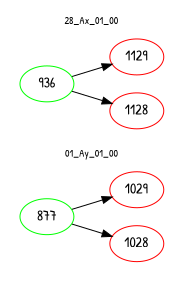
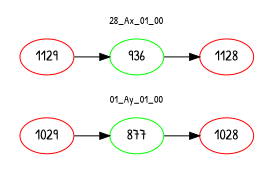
edge "936" -> "1129": reversed
edge "877" -> "1029": reversed
